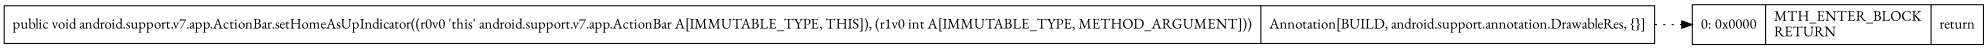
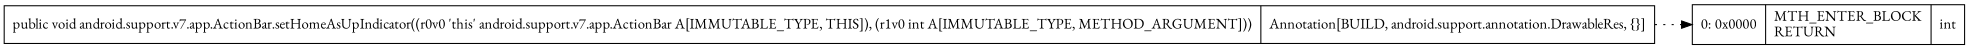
node "0: 0x0000": text "return" -> "int"
